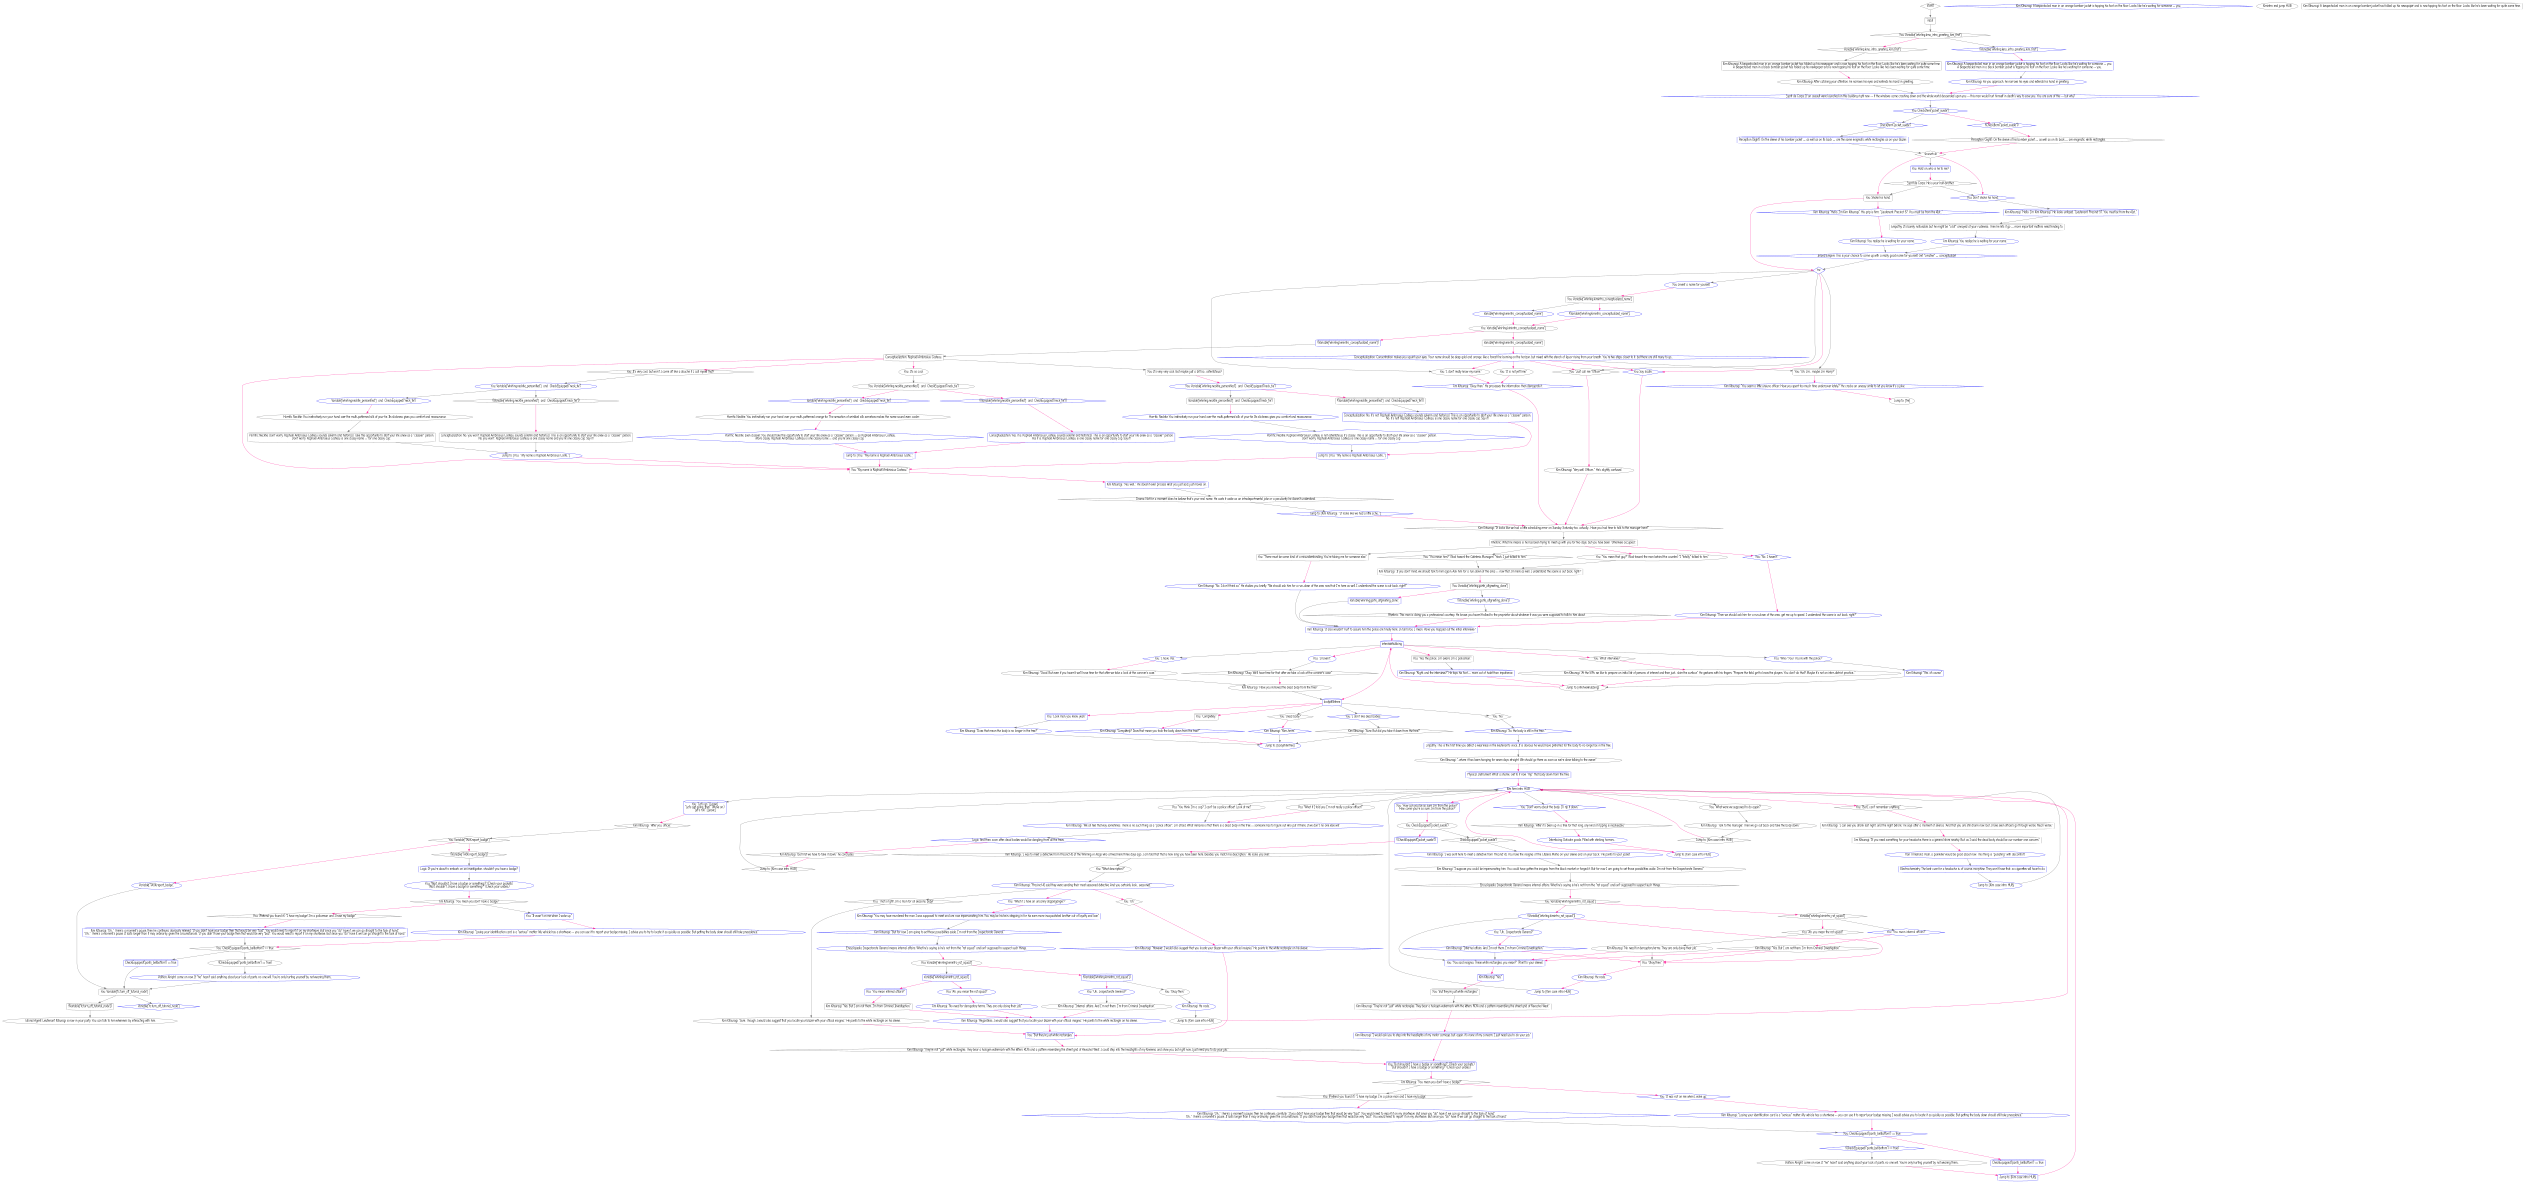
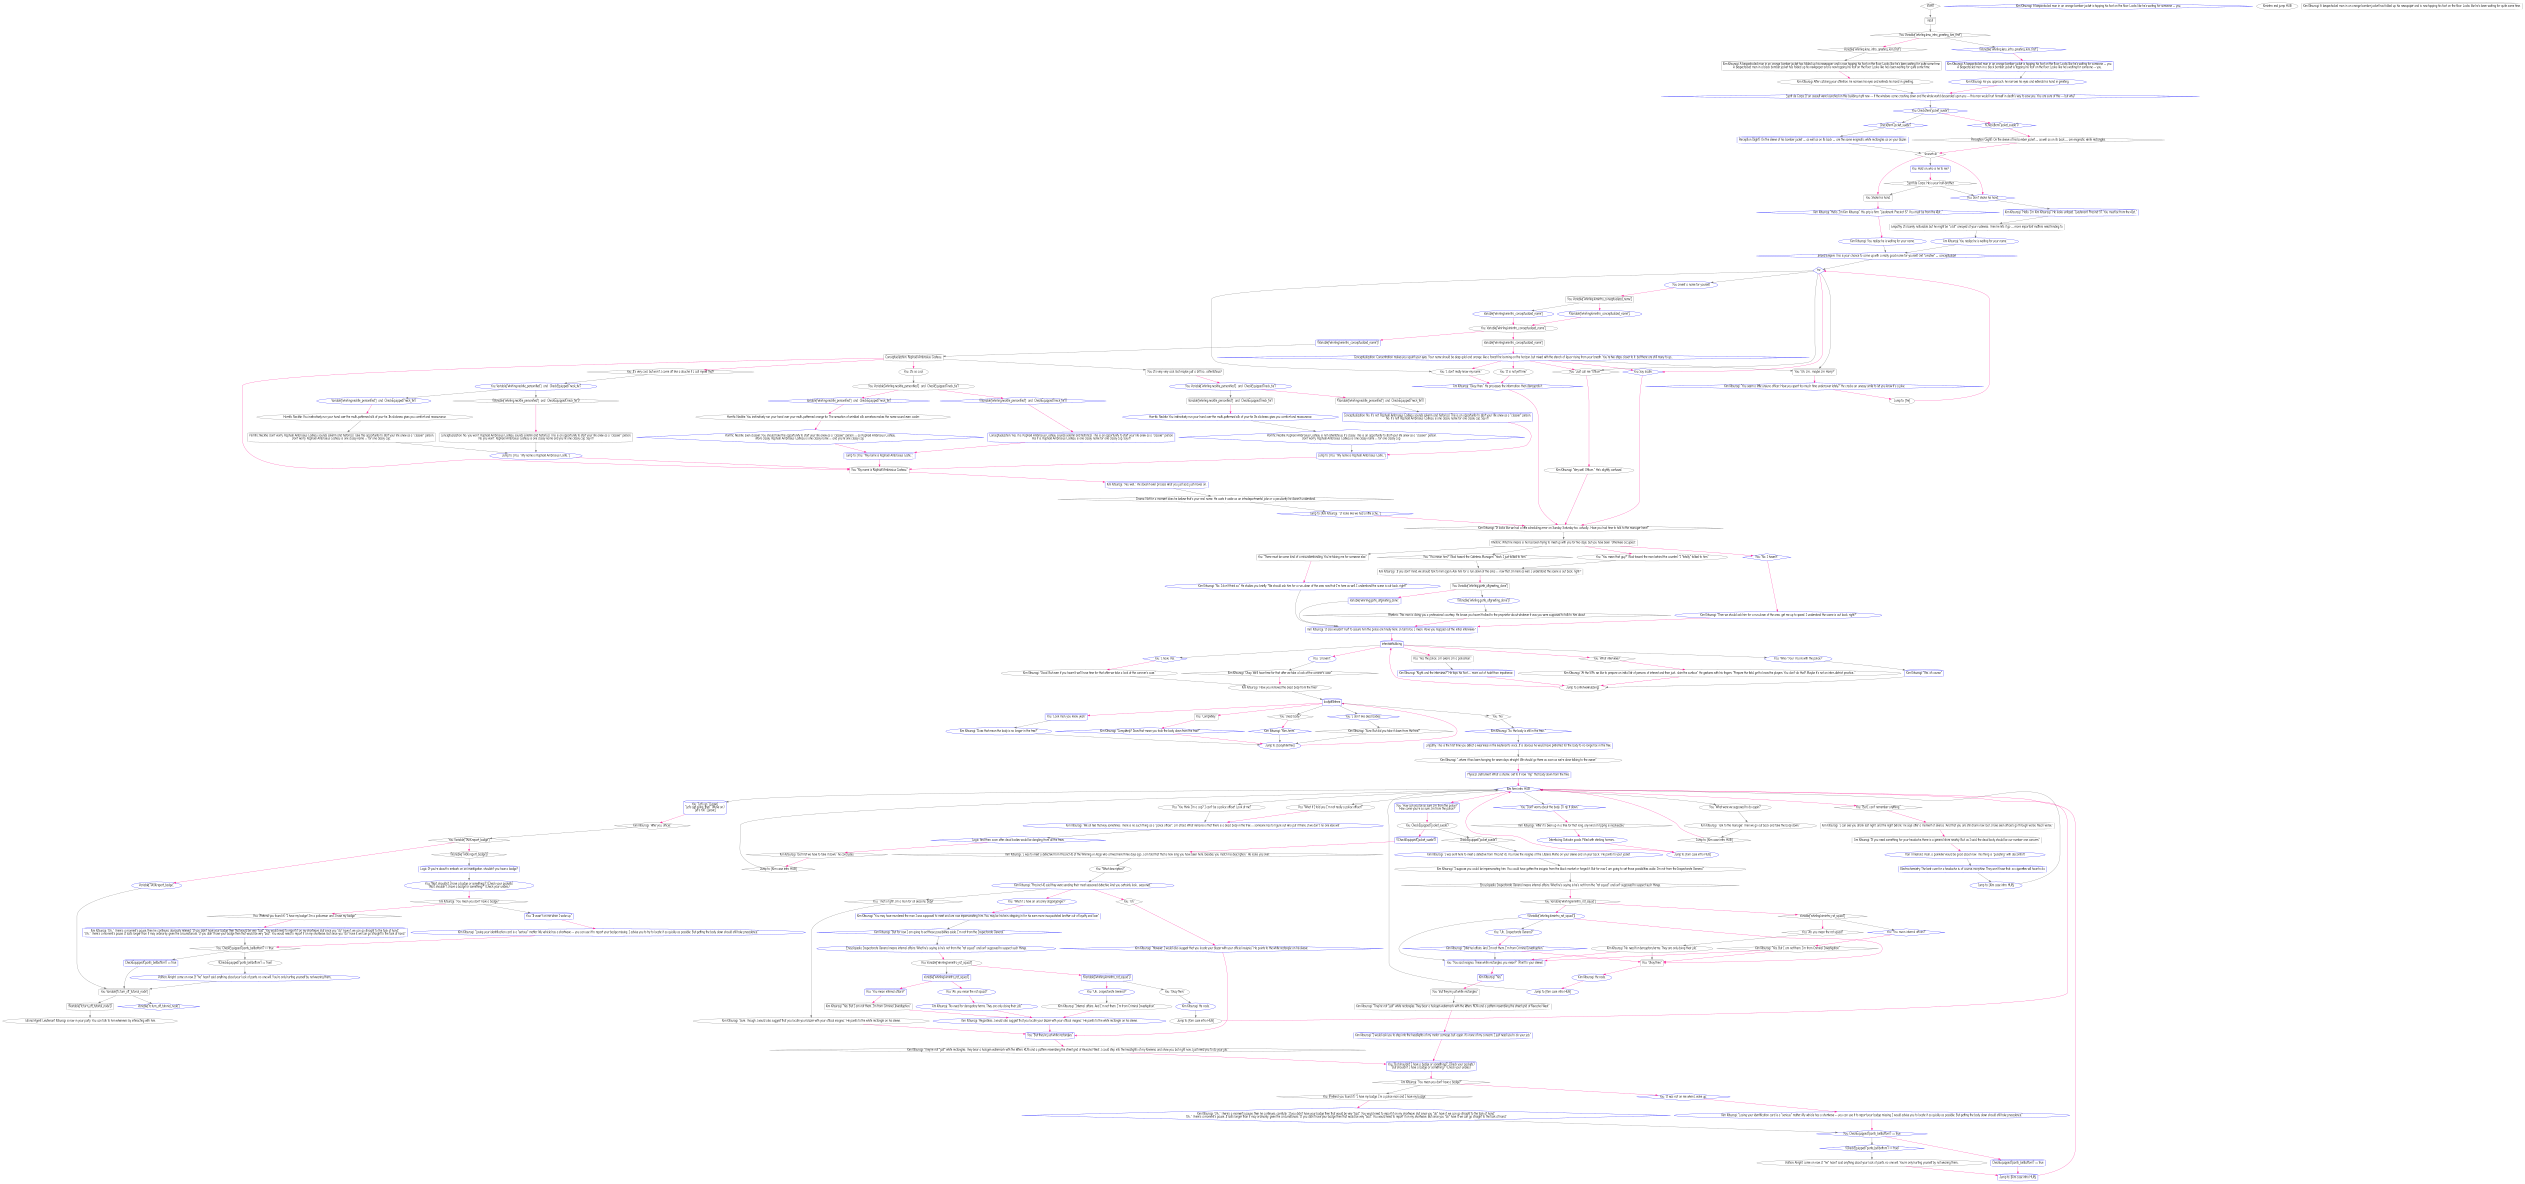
edge "You: Shake his hand." -> "tre": now "Jump to: [tre]" -> "tre"
edge "interviewhubbing" -> "bodystillintree": now "Jump to: [bodystillintree]" -> "bodystillintree"
